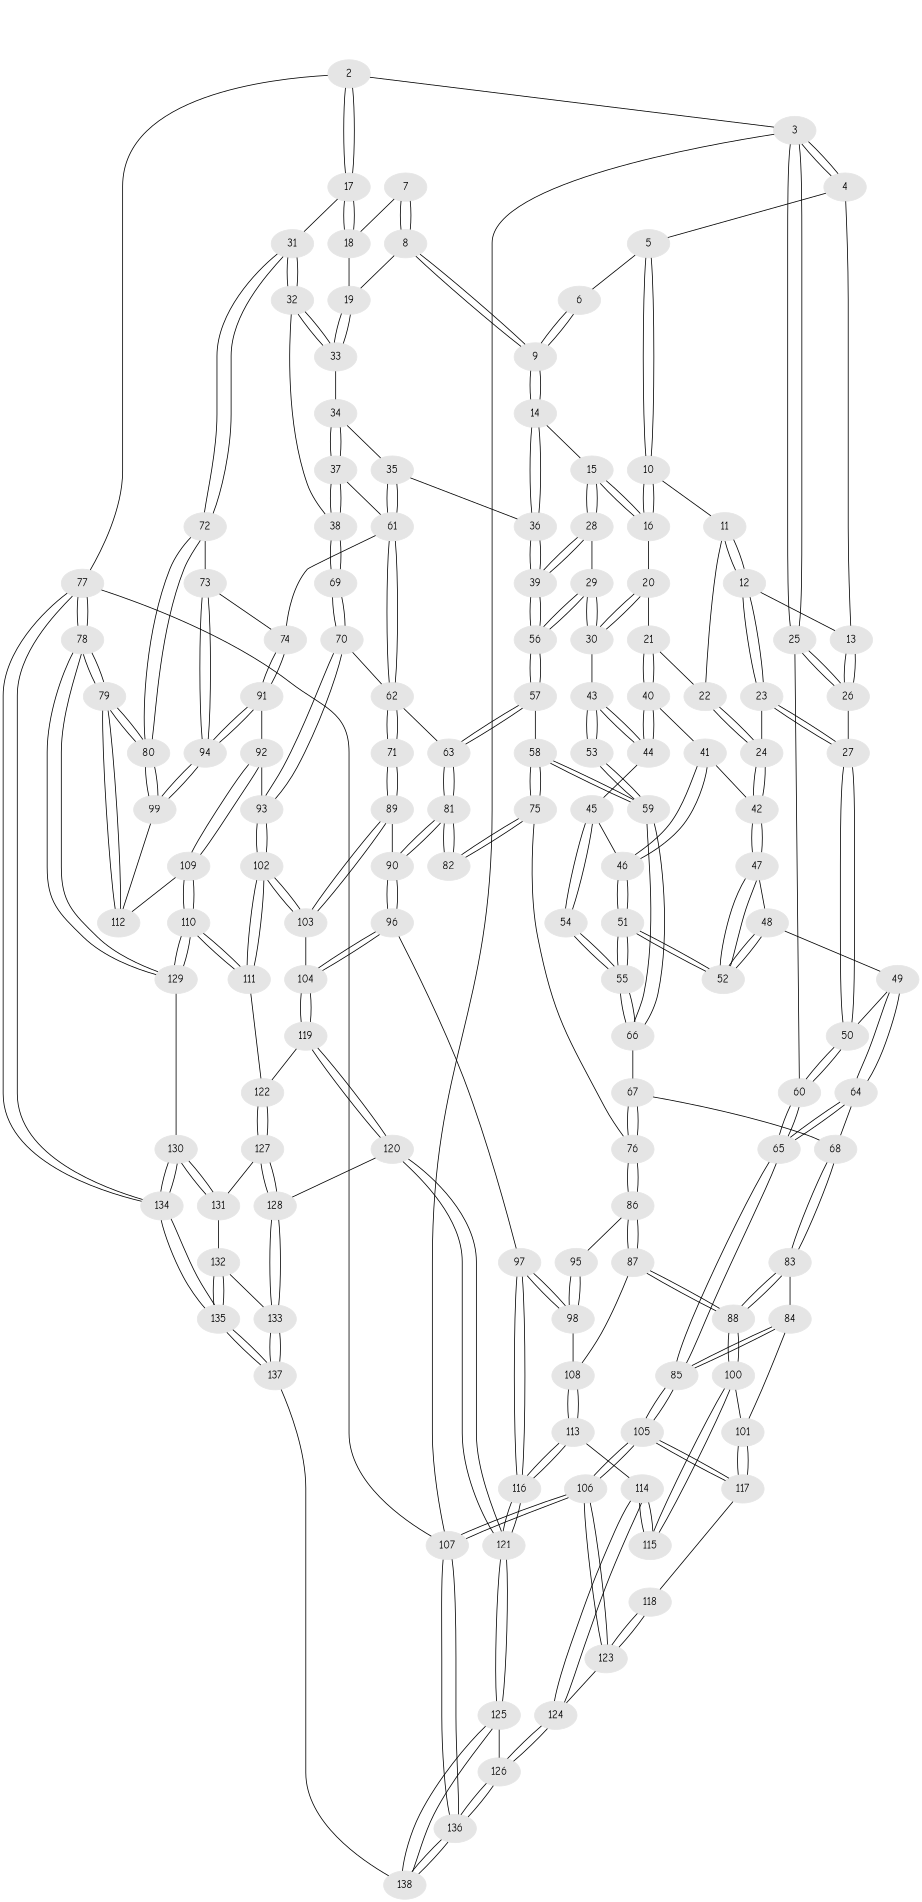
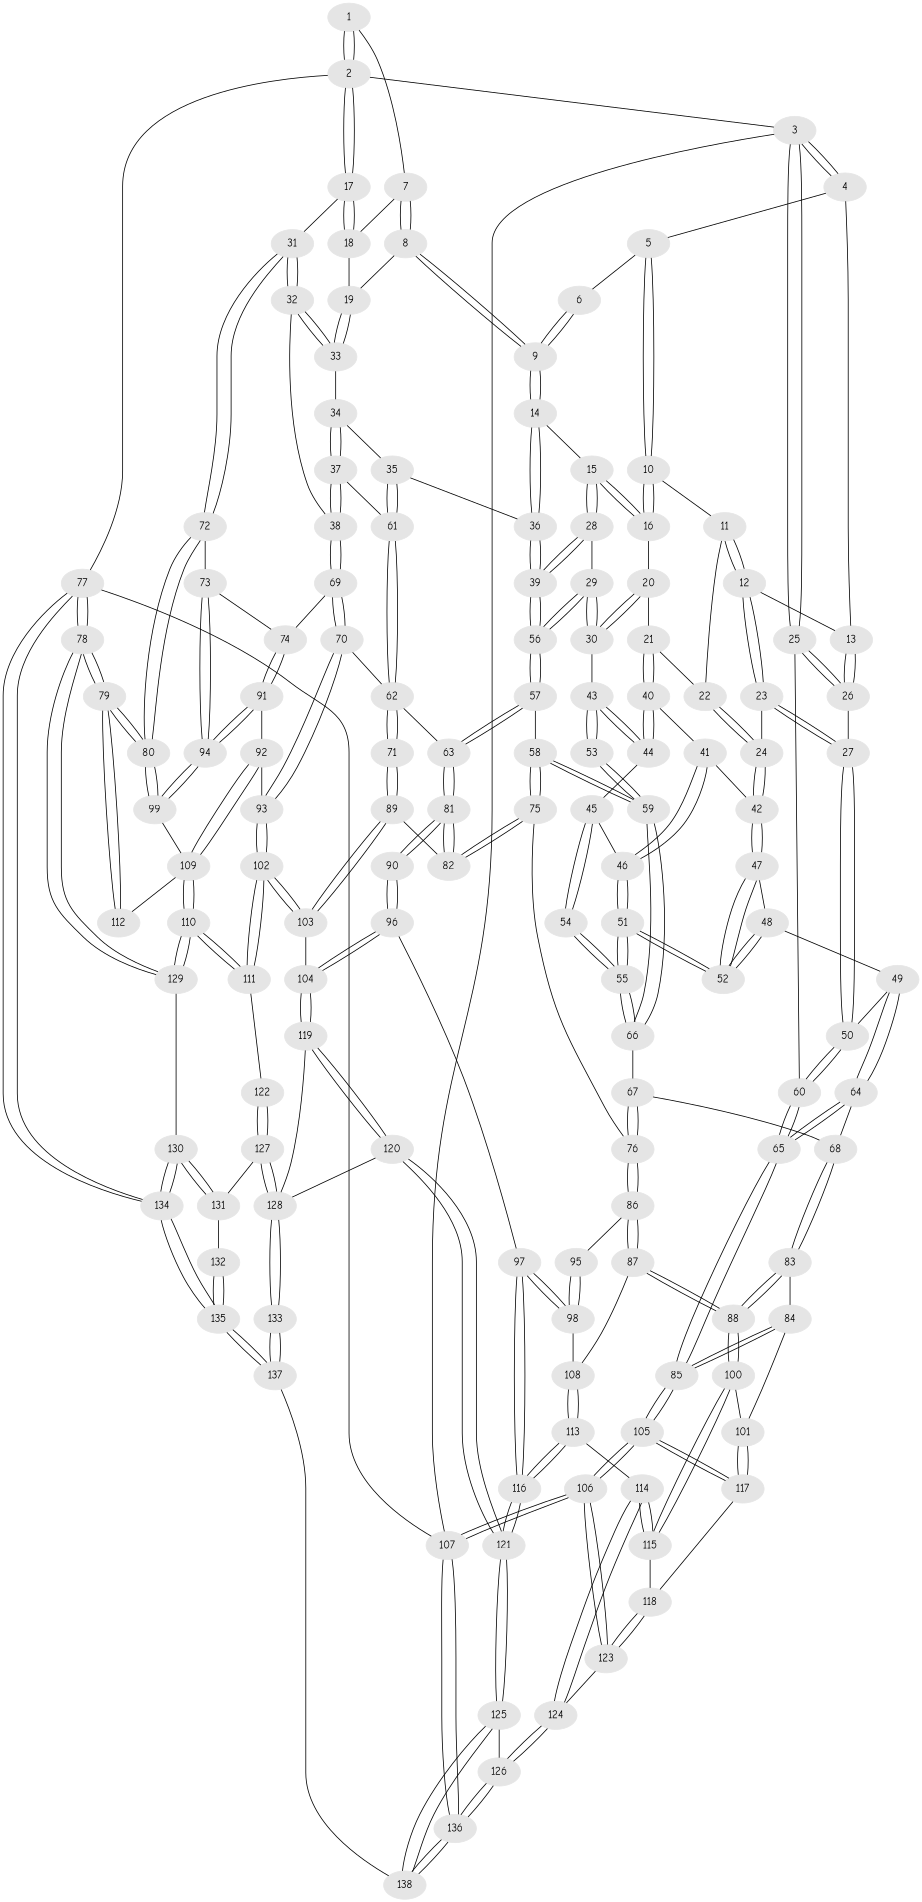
node "1": added
edge "61" -- "74": now "69" -- "74"
edge "89" -- "90": now "89" -- "82"
edge "99" -- "112": now "99" -- "109"
edge "119" -- "122": now "119" -- "128"
edge "132" -- "133": removed
edge "115" -- "118": added
